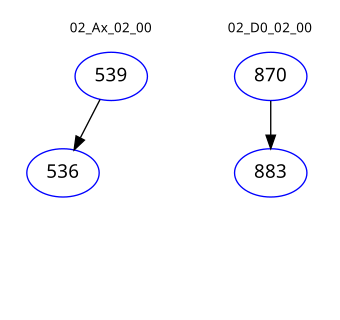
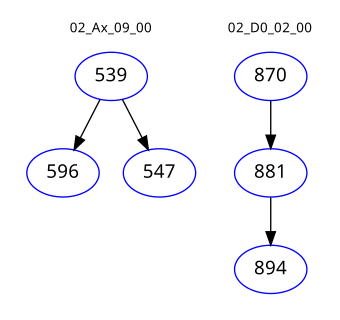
cluster "02_Ax_02_00": label "02_Ax_02_00" -> "02_Ax_09_00"
node "536": label "536" -> "596"
node "547": added
node "883": label "883" -> "881"
node "894": added
